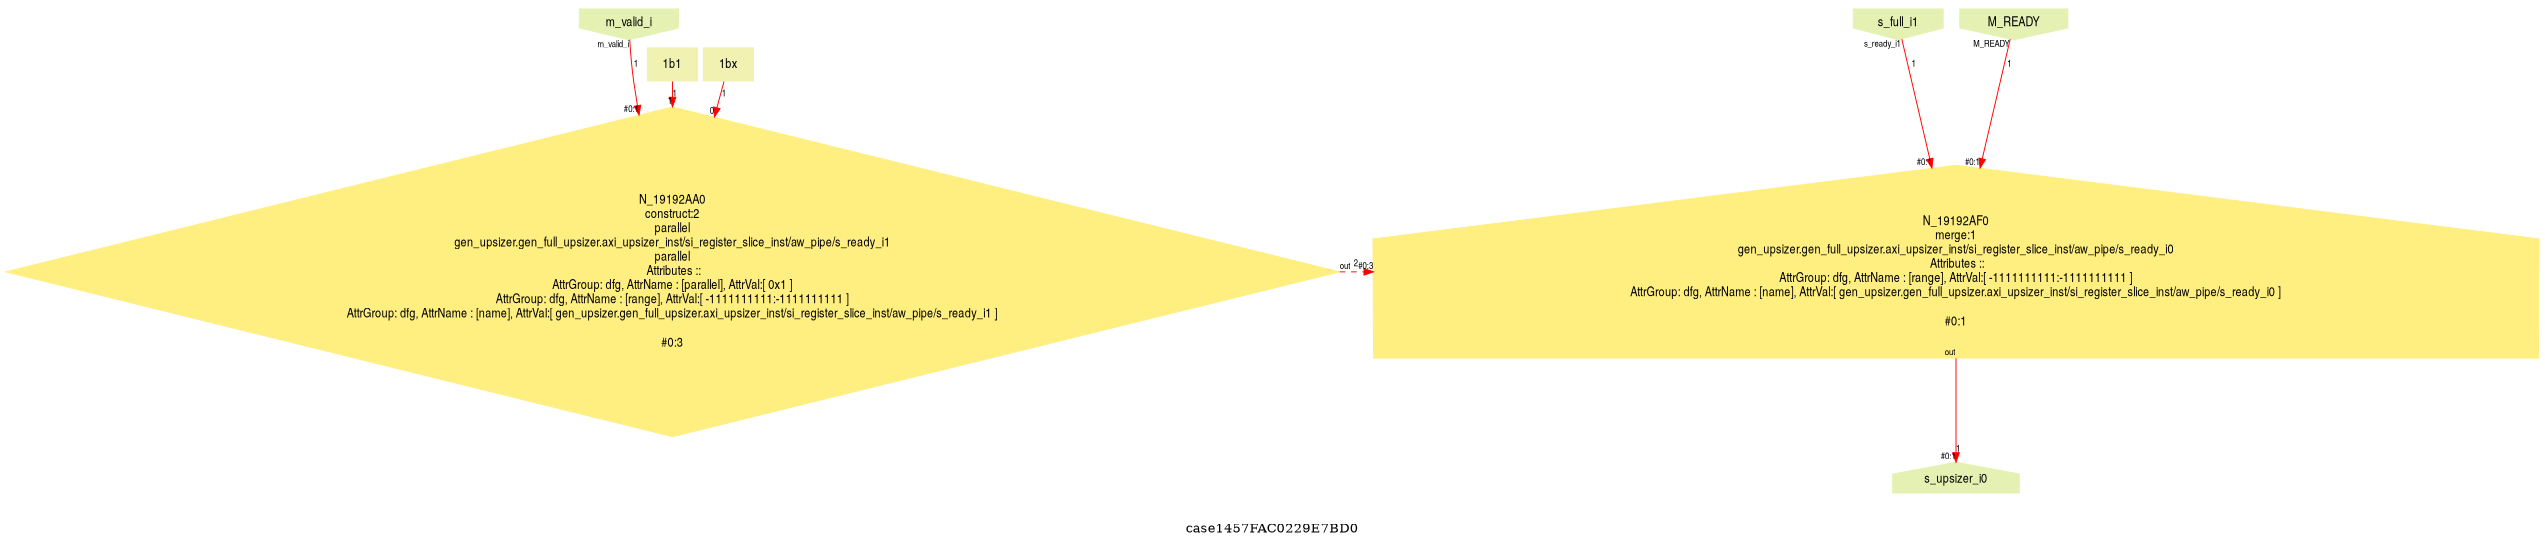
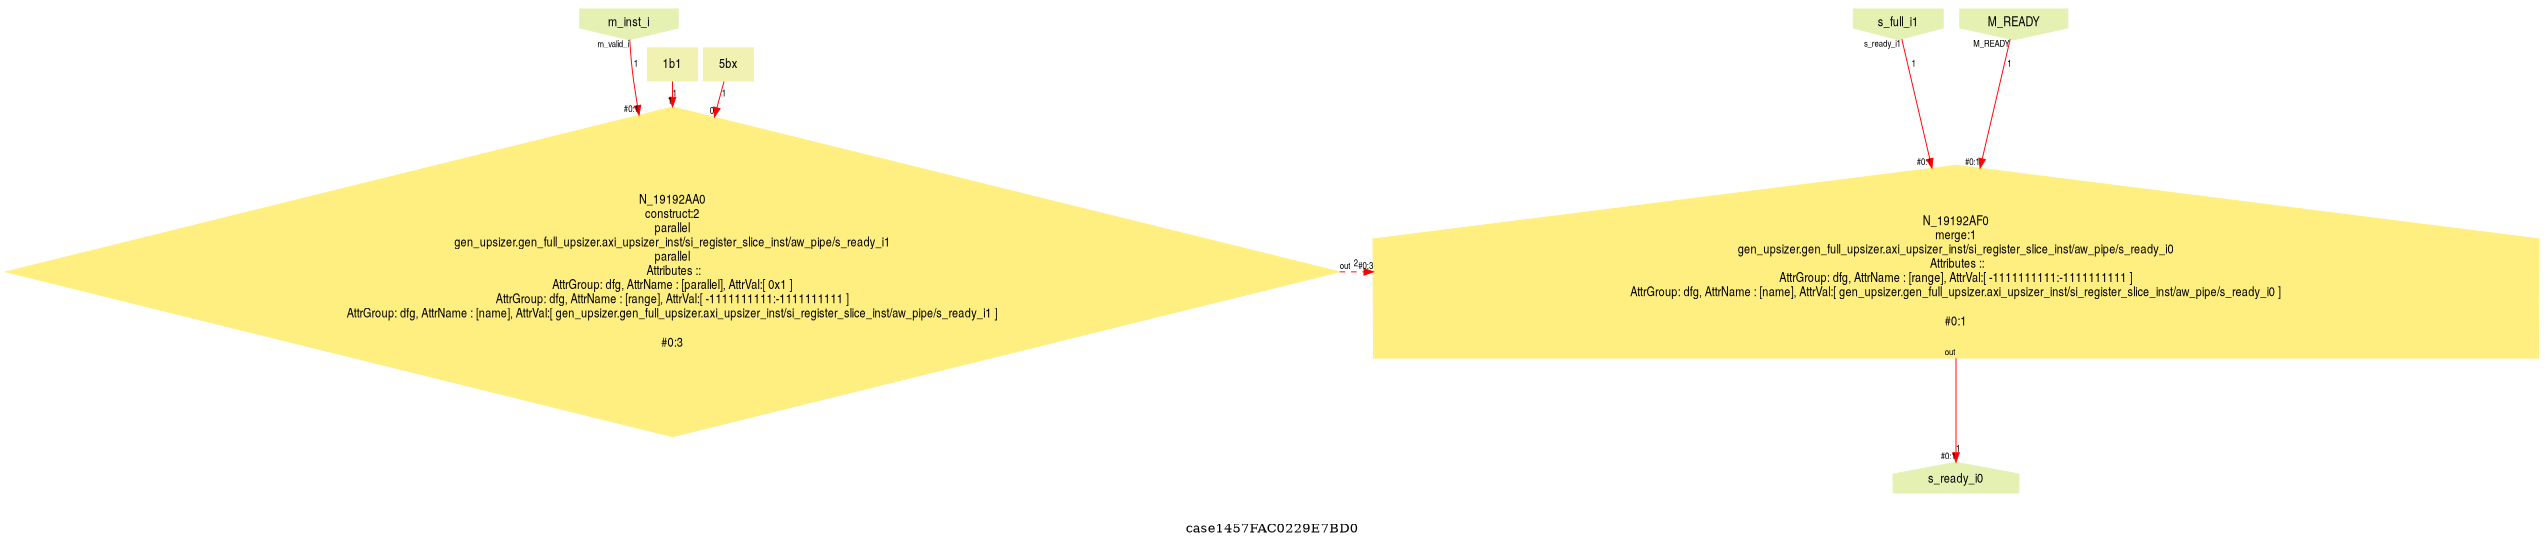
node "m_valid_i": label "m_valid_i" -> "m_inst_i"
node "1bx": label "1bx" -> "5bx"
node "s_upsizer_i0": label "s_upsizer_i0" -> "s_ready_i0"
